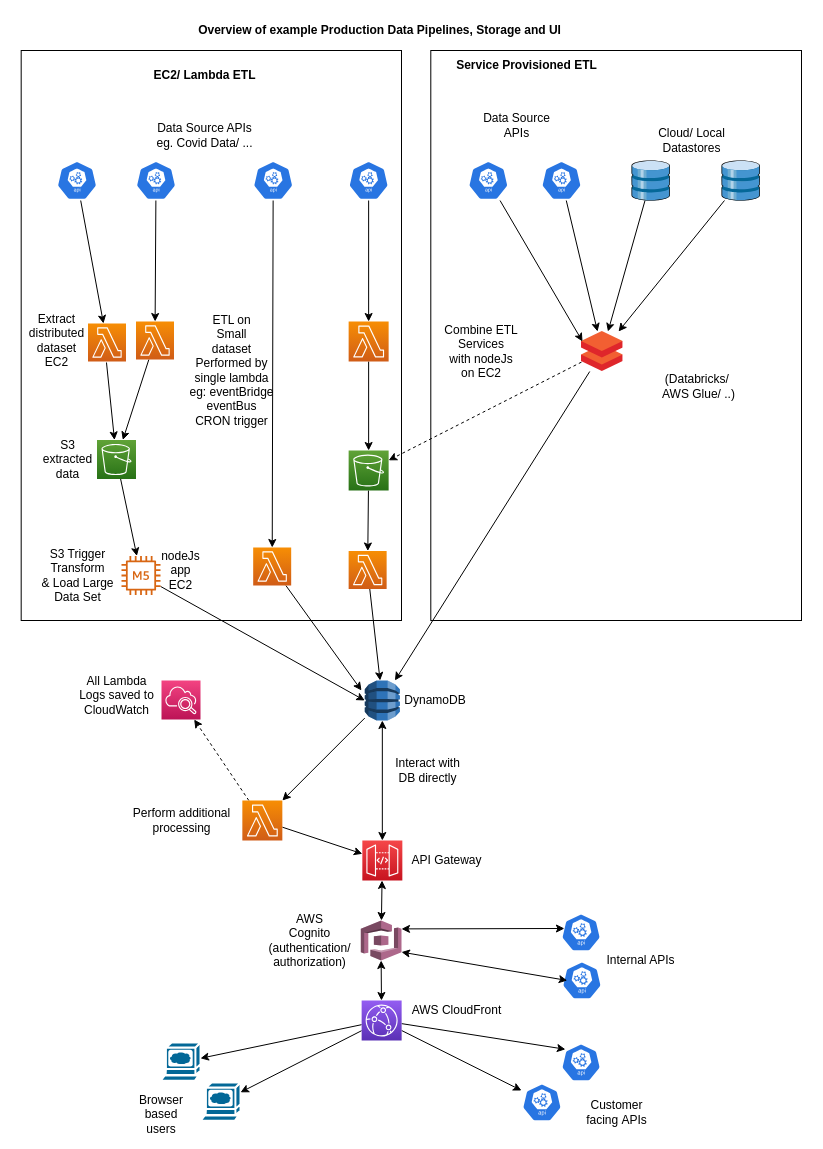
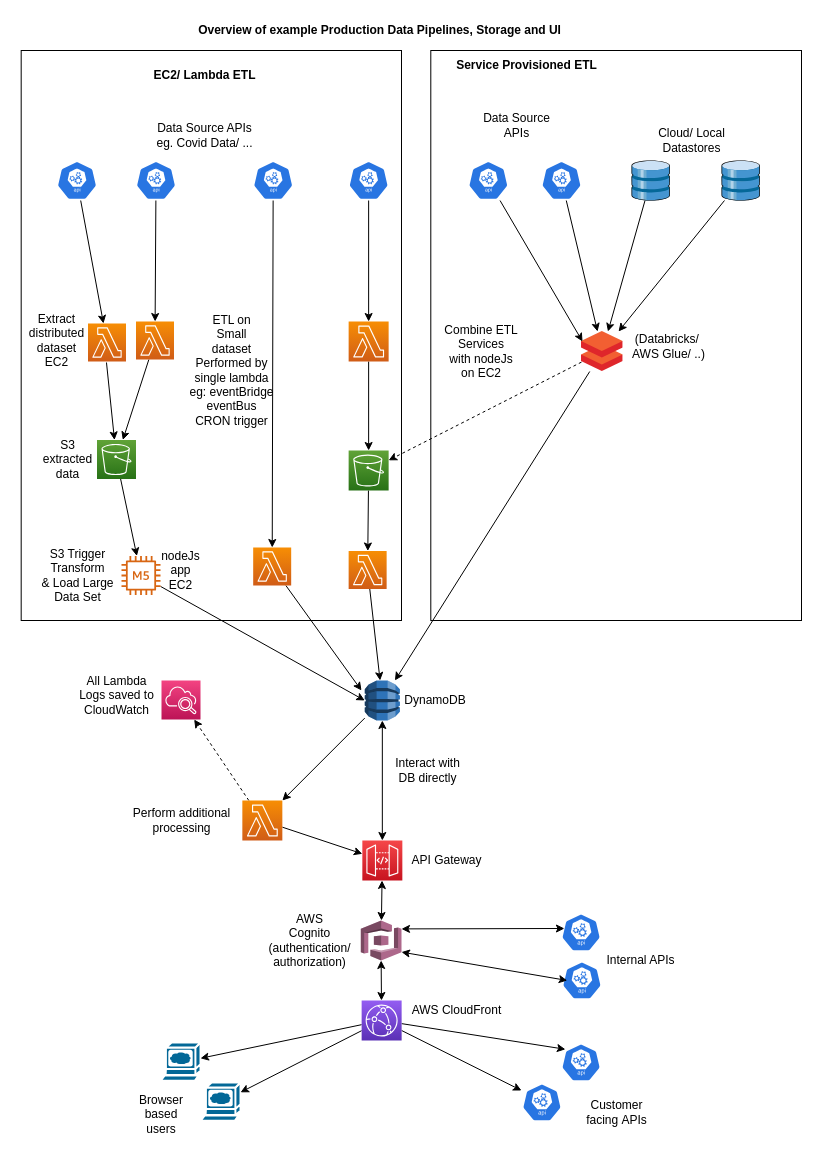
node "(Databricks/ AWS Glue/ ..)": moved (698, 387) -> (668, 347)
